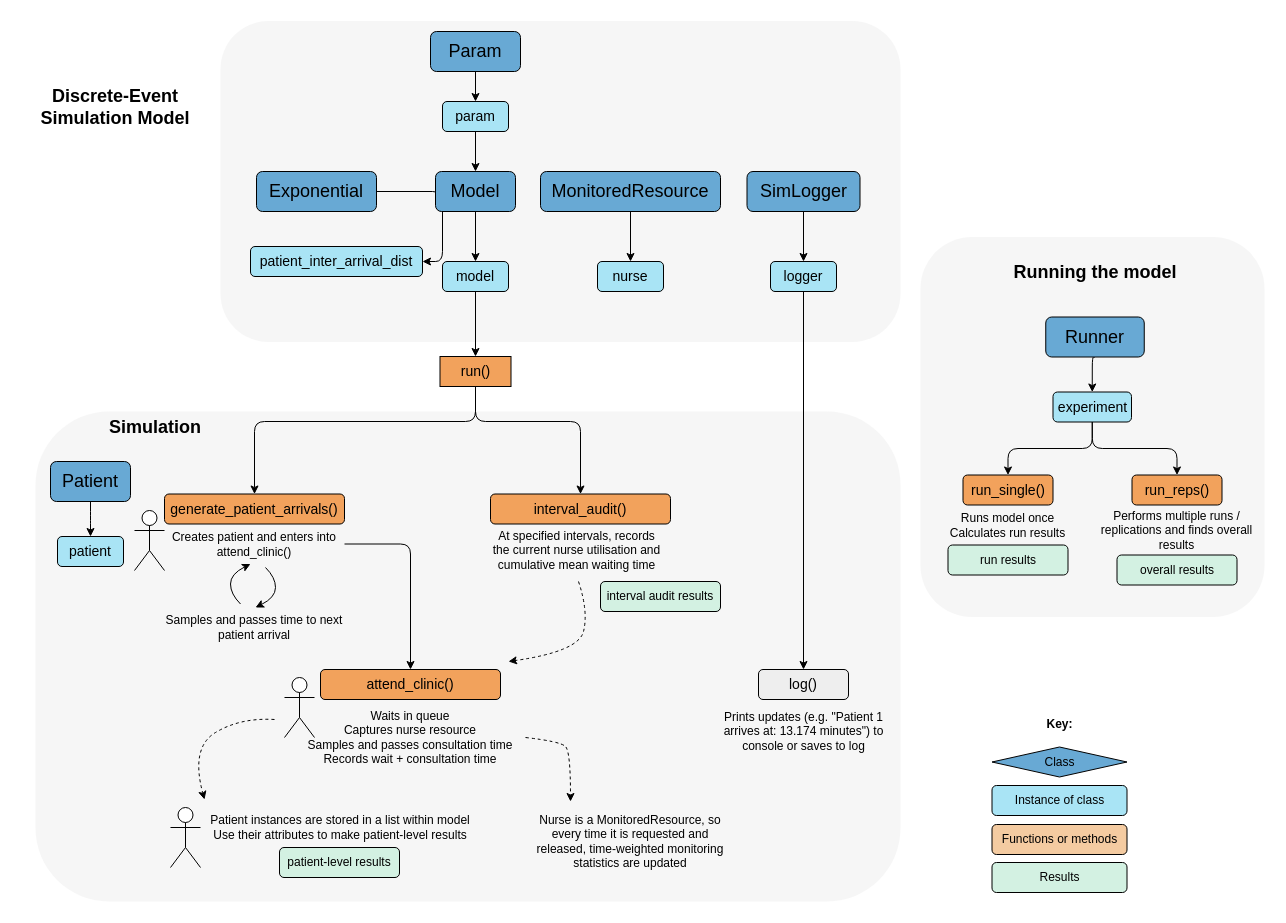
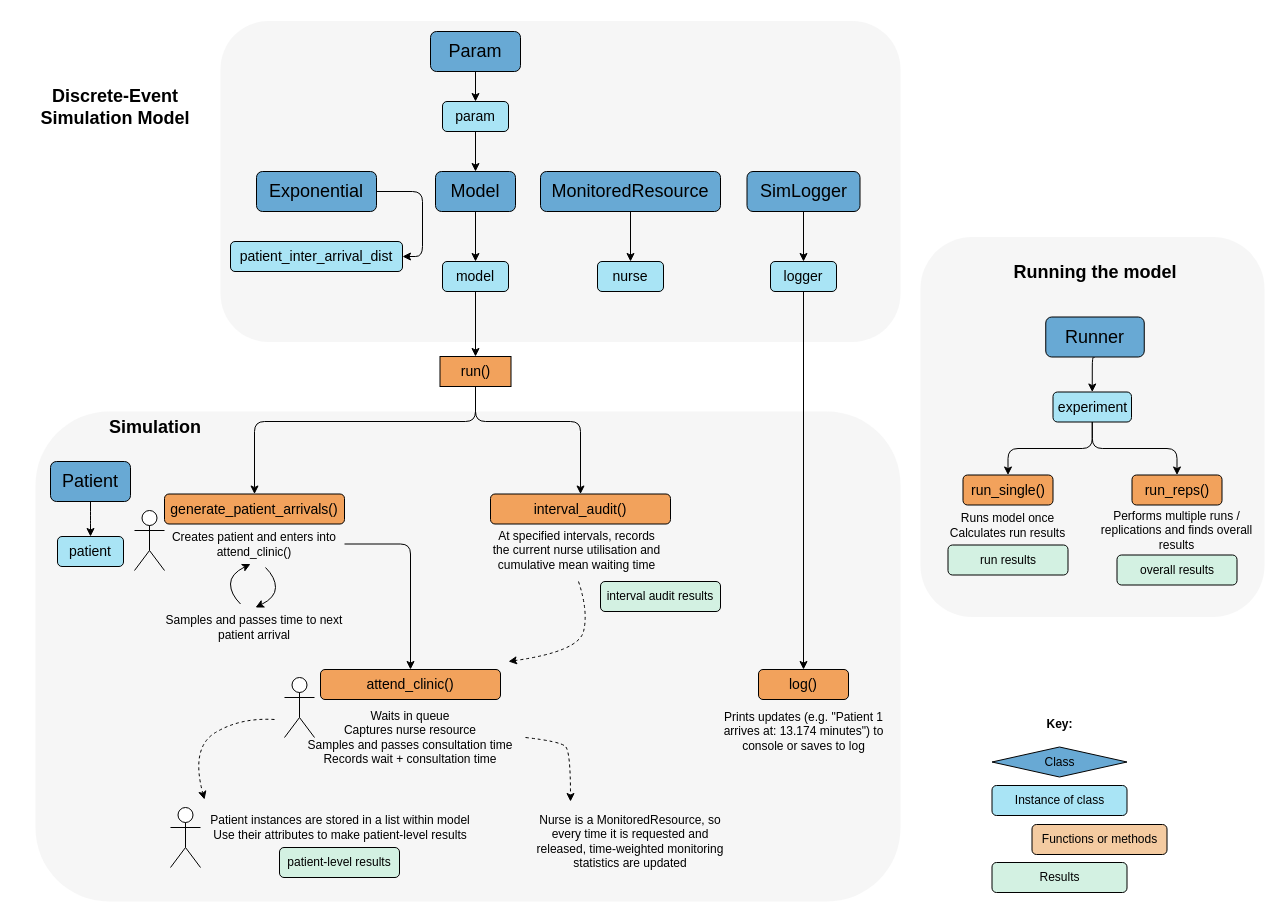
node "patient_inter_arrival_dist": moved (337, 262) -> (317, 257)
node "log()": fillcolor #eeeeee -> #f2a25c
node "Functions or methods": moved (1060, 840) -> (1100, 840)
